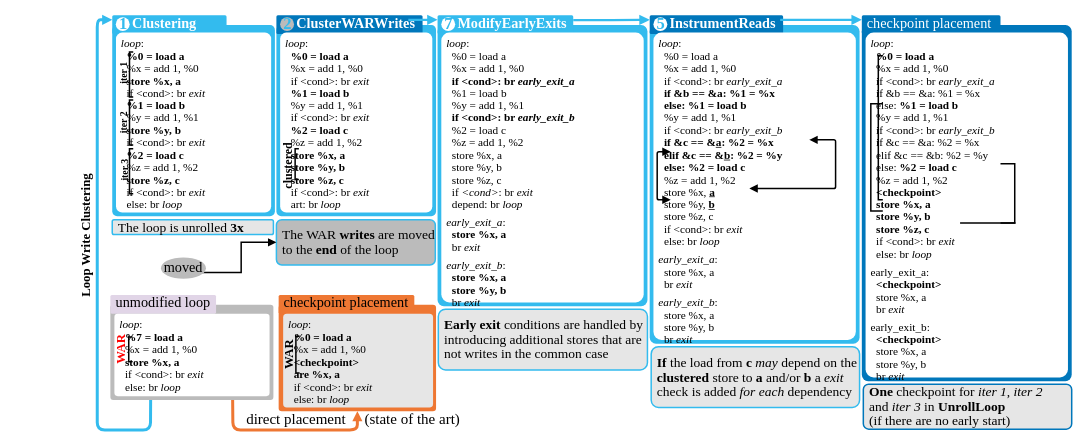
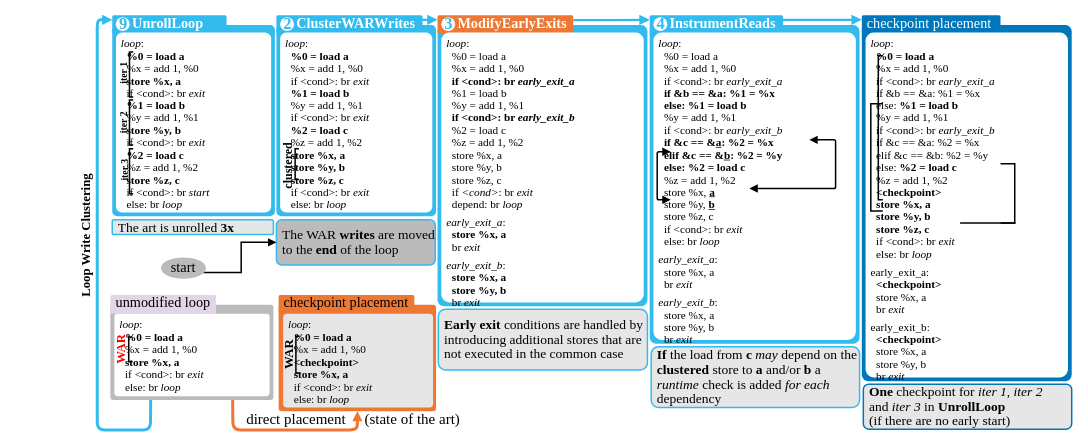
node "Clustering": label "Clustering" -> "UnrollLoop"
node "1": label "1" -> "9"
node "2": fillcolor #bbbbbb -> #ffffff
node "7": label "7" -> "3"
node "5": label "5" -> "4"
node "ClusterWARWrites": fillcolor #0077bb -> #33bbee
node "ModifyEarlyExits": fillcolor #33bbee -> #ee7733
node "InstrumentReads": fillcolor #0077bb -> #33bbee
node "loop: %0 = load a %x = add 1, %0 store %x, a if <cond>: br exit %1 = load b %y = add 1, %1 store %y, b if <cond>: br exit %2 = load c %z = add 1, %2 store %z, c if <cond>: br exit else: br loop": label "loop: %0 = load a %x = add 1, %0 store %x, a if <cond>: br exit %1 = load b %y = add 1, %1 store %y, b if <cond>: br exit %2 = load c %z = add 1, %2 store %z, c if <cond>: br exit else: br loop" -> "loop: %0 = load a %x = add 1, %0 store %x, a if <cond>: br exit %1 = load b %y = add 1, %1 store %y, b if <cond>: br exit %2 = load c %z = add 1, %2 store %z, c if <cond>: br start else: br loop"
node "loop: %0 = load a %x = add 1, %0 if <cond>: br exit %1 = load b %y = add 1, %1 if <cond>: br exit %2 = load c %z = add 1, %2 store %x, a store %y, b store %z, c if <cond>: br exit art: br loop": label "loop: %0 = load a %x = add 1, %0 if <cond>: br exit %1 = load b %y = add 1, %1 if <cond>: br exit %2 = load c %z = add 1, %2 store %x, a store %y, b store %z, c if <cond>: br exit art: br loop" -> "loop: %0 = load a %x = add 1, %0 if <cond>: br exit %1 = load b %y = add 1, %1 if <cond>: br exit %2 = load c %z = add 1, %2 store %x, a store %y, b store %z, c if <cond>: br exit else: br loop"
node "The loop is unrolled 3x": label "The loop is unrolled 3x" -> "The art is unrolled 3x"
node "moved": label "moved" -> "start"
node "Early exit conditions are handled by introducing additional stores that are not writes in the common case": label "Early exit conditions are handled by introducing additional stores that are not writes in the common case" -> "Early exit conditions are handled by introducing additional stores that are not executed in the common case"
node "loop: %7 = load a %x = add 1, %0 store %x, a if <cond>: br exit else: br loop": label "loop: %7 = load a %x = add 1, %0 store %x, a if <cond>: br exit else: br loop" -> "loop: %0 = load a %x = add 1, %0 store %x, a if <cond>: br exit else: br loop"
node "loop: %0 = load a %x = add 1, %0 <checkpoint> are %x, a if <cond>: br exit else: br loop": label "loop: %0 = load a %x = add 1, %0 <checkpoint> are %x, a if <cond>: br exit else: br loop" -> "loop: %0 = load a %x = add 1, %0 <checkpoint> store %x, a if <cond>: br exit else: br loop"
node "If the load from c may depend on the clustered store to a and/or b a exit check is added for each dependency": label "If the load from c may depend on the clustered store to a and/or b a exit check is added for each dependency" -> "If the load from c may depend on the clustered store to a and/or b a runtime check is added for each dependency"
